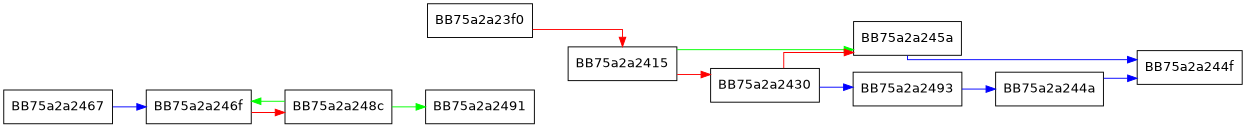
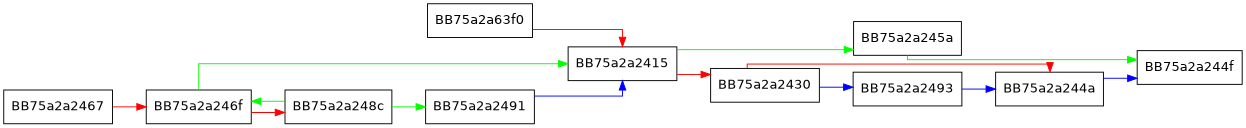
node "BB75a2a23f0": label "BB75a2a23f0" -> "BB75a2a63f0"
edge "BB75a2a2430" -> "BB75a2a245a": now "BB75a2a2430" -> "BB75a2a244a"
edge "BB75a2a245a" -> "BB75a2a244f": color blue -> green
edge "BB75a2a246f" -> "BB75a2a2415": added
edge "BB75a2a2491" -> "BB75a2a2415": added
edge "BB75a2a2467" -> "BB75a2a246f": color blue -> red
